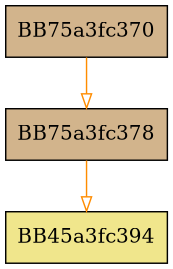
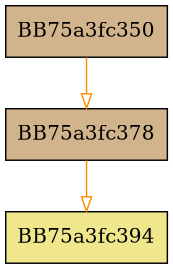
node "BB75a3fc370": label "BB75a3fc370" -> "BB75a3fc350"
node "BB45a3fc394": label "BB45a3fc394" -> "BB75a3fc394"
